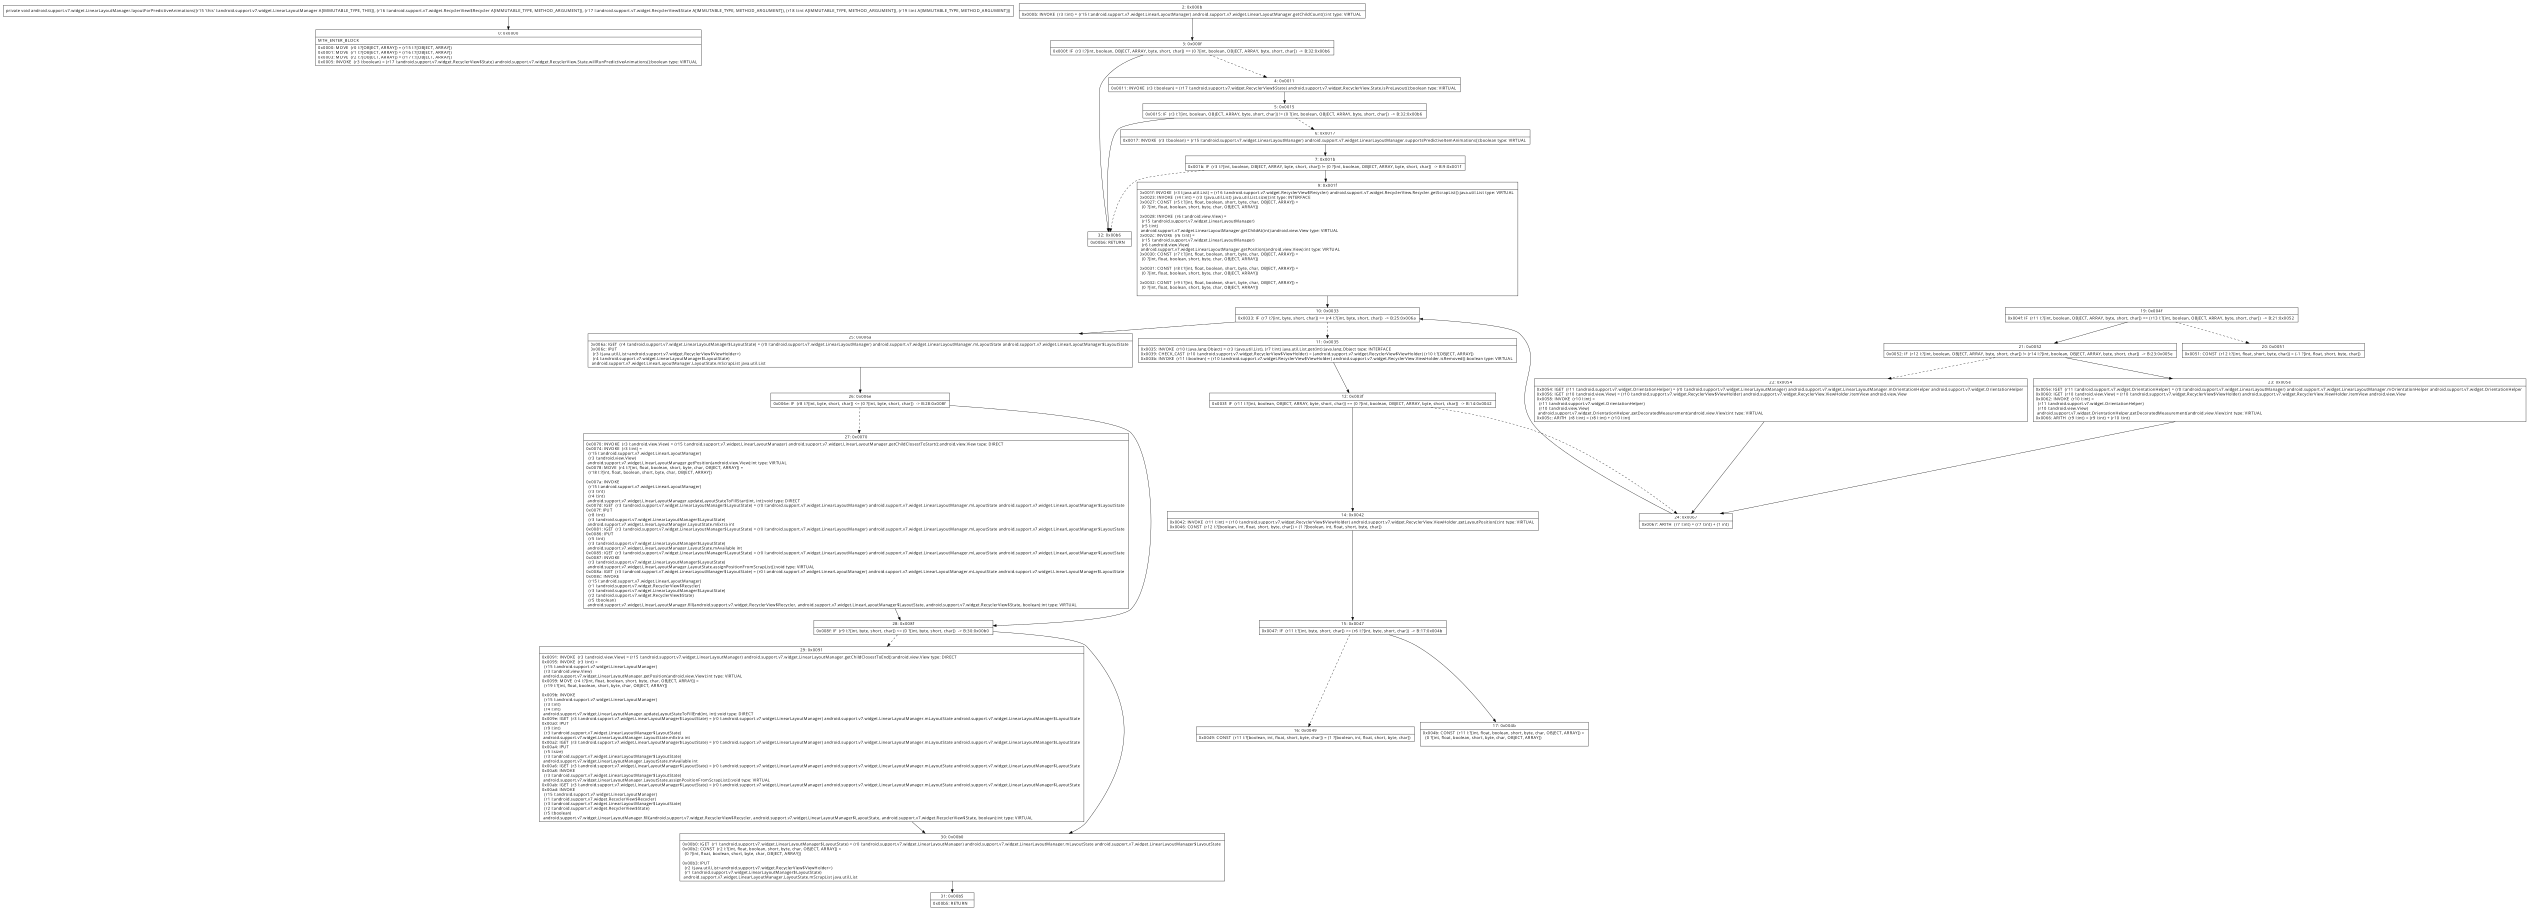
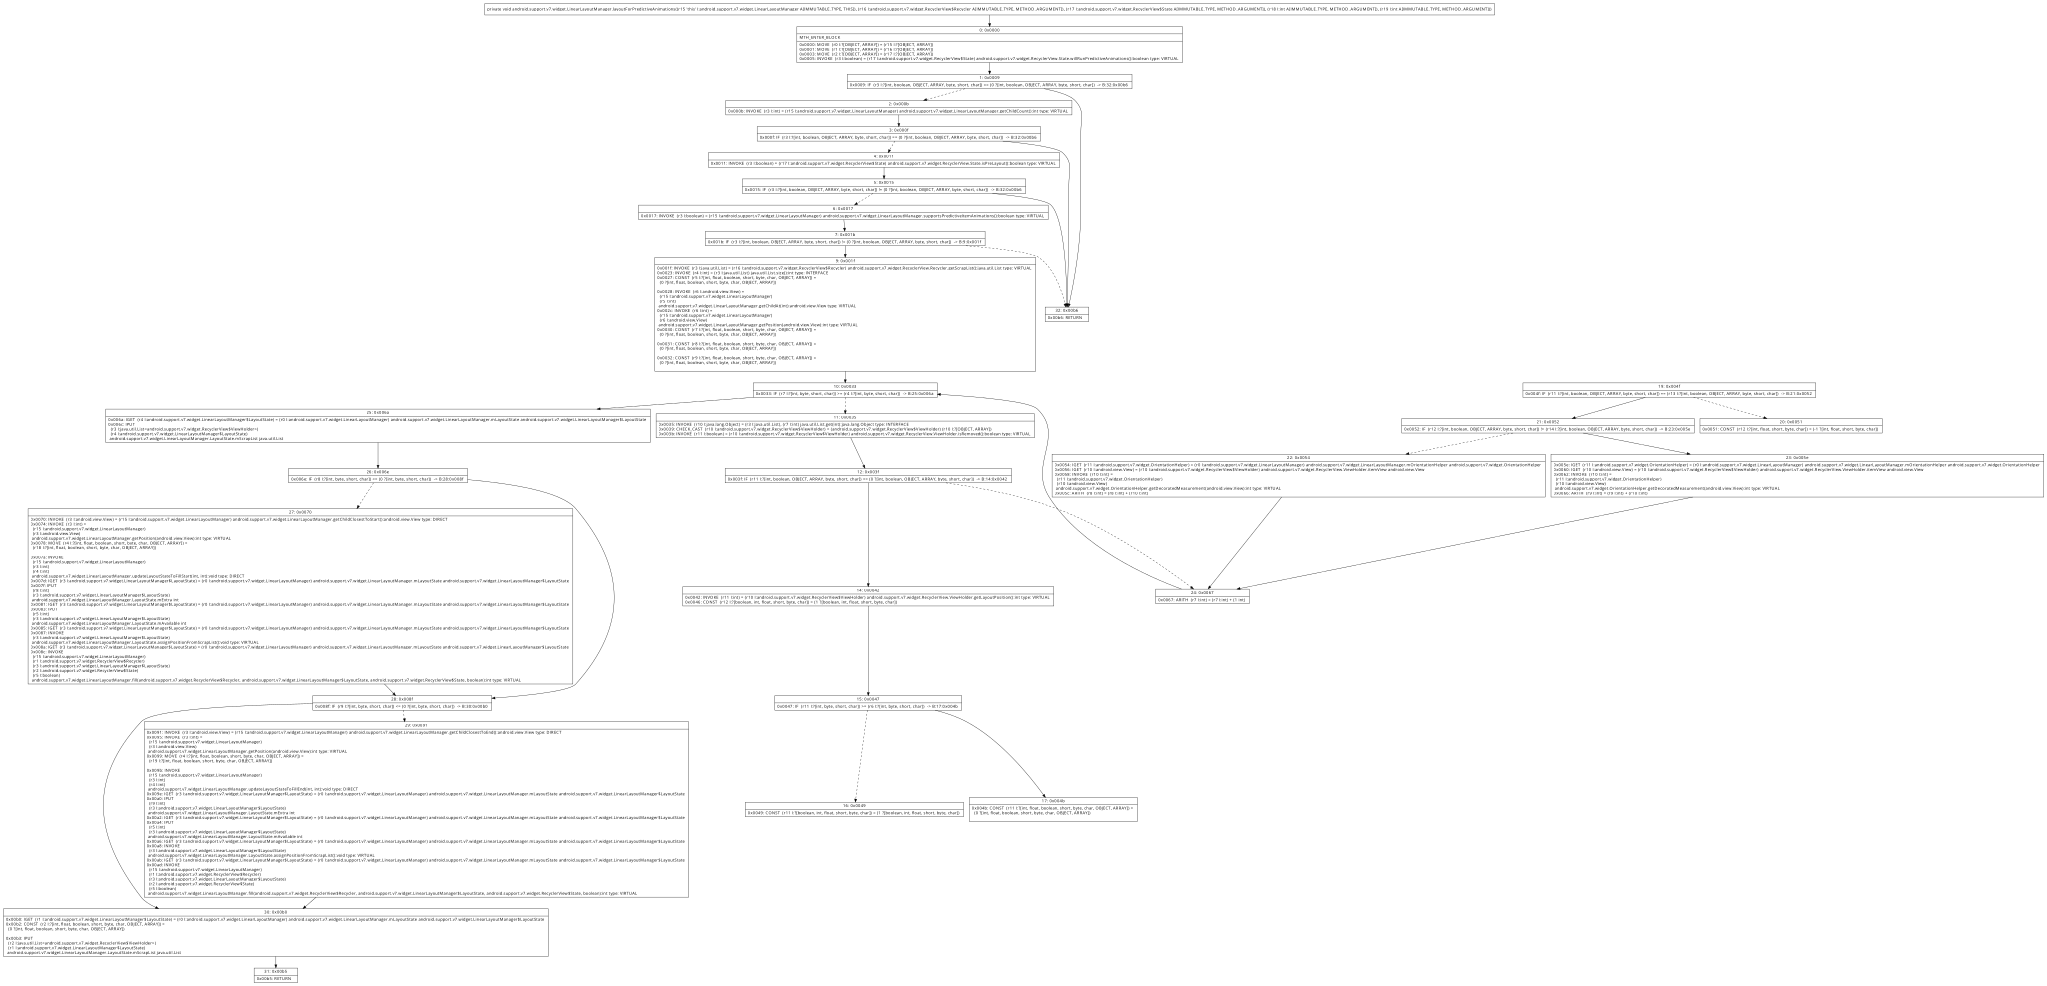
node "1: 0x0009": added
node "27: 0x0070": text "0x0086: IPUT" -> "0x0083: IPUT"
node "29: 0x0091": text "(r5 I:size)" -> "(r5 I:int)"
